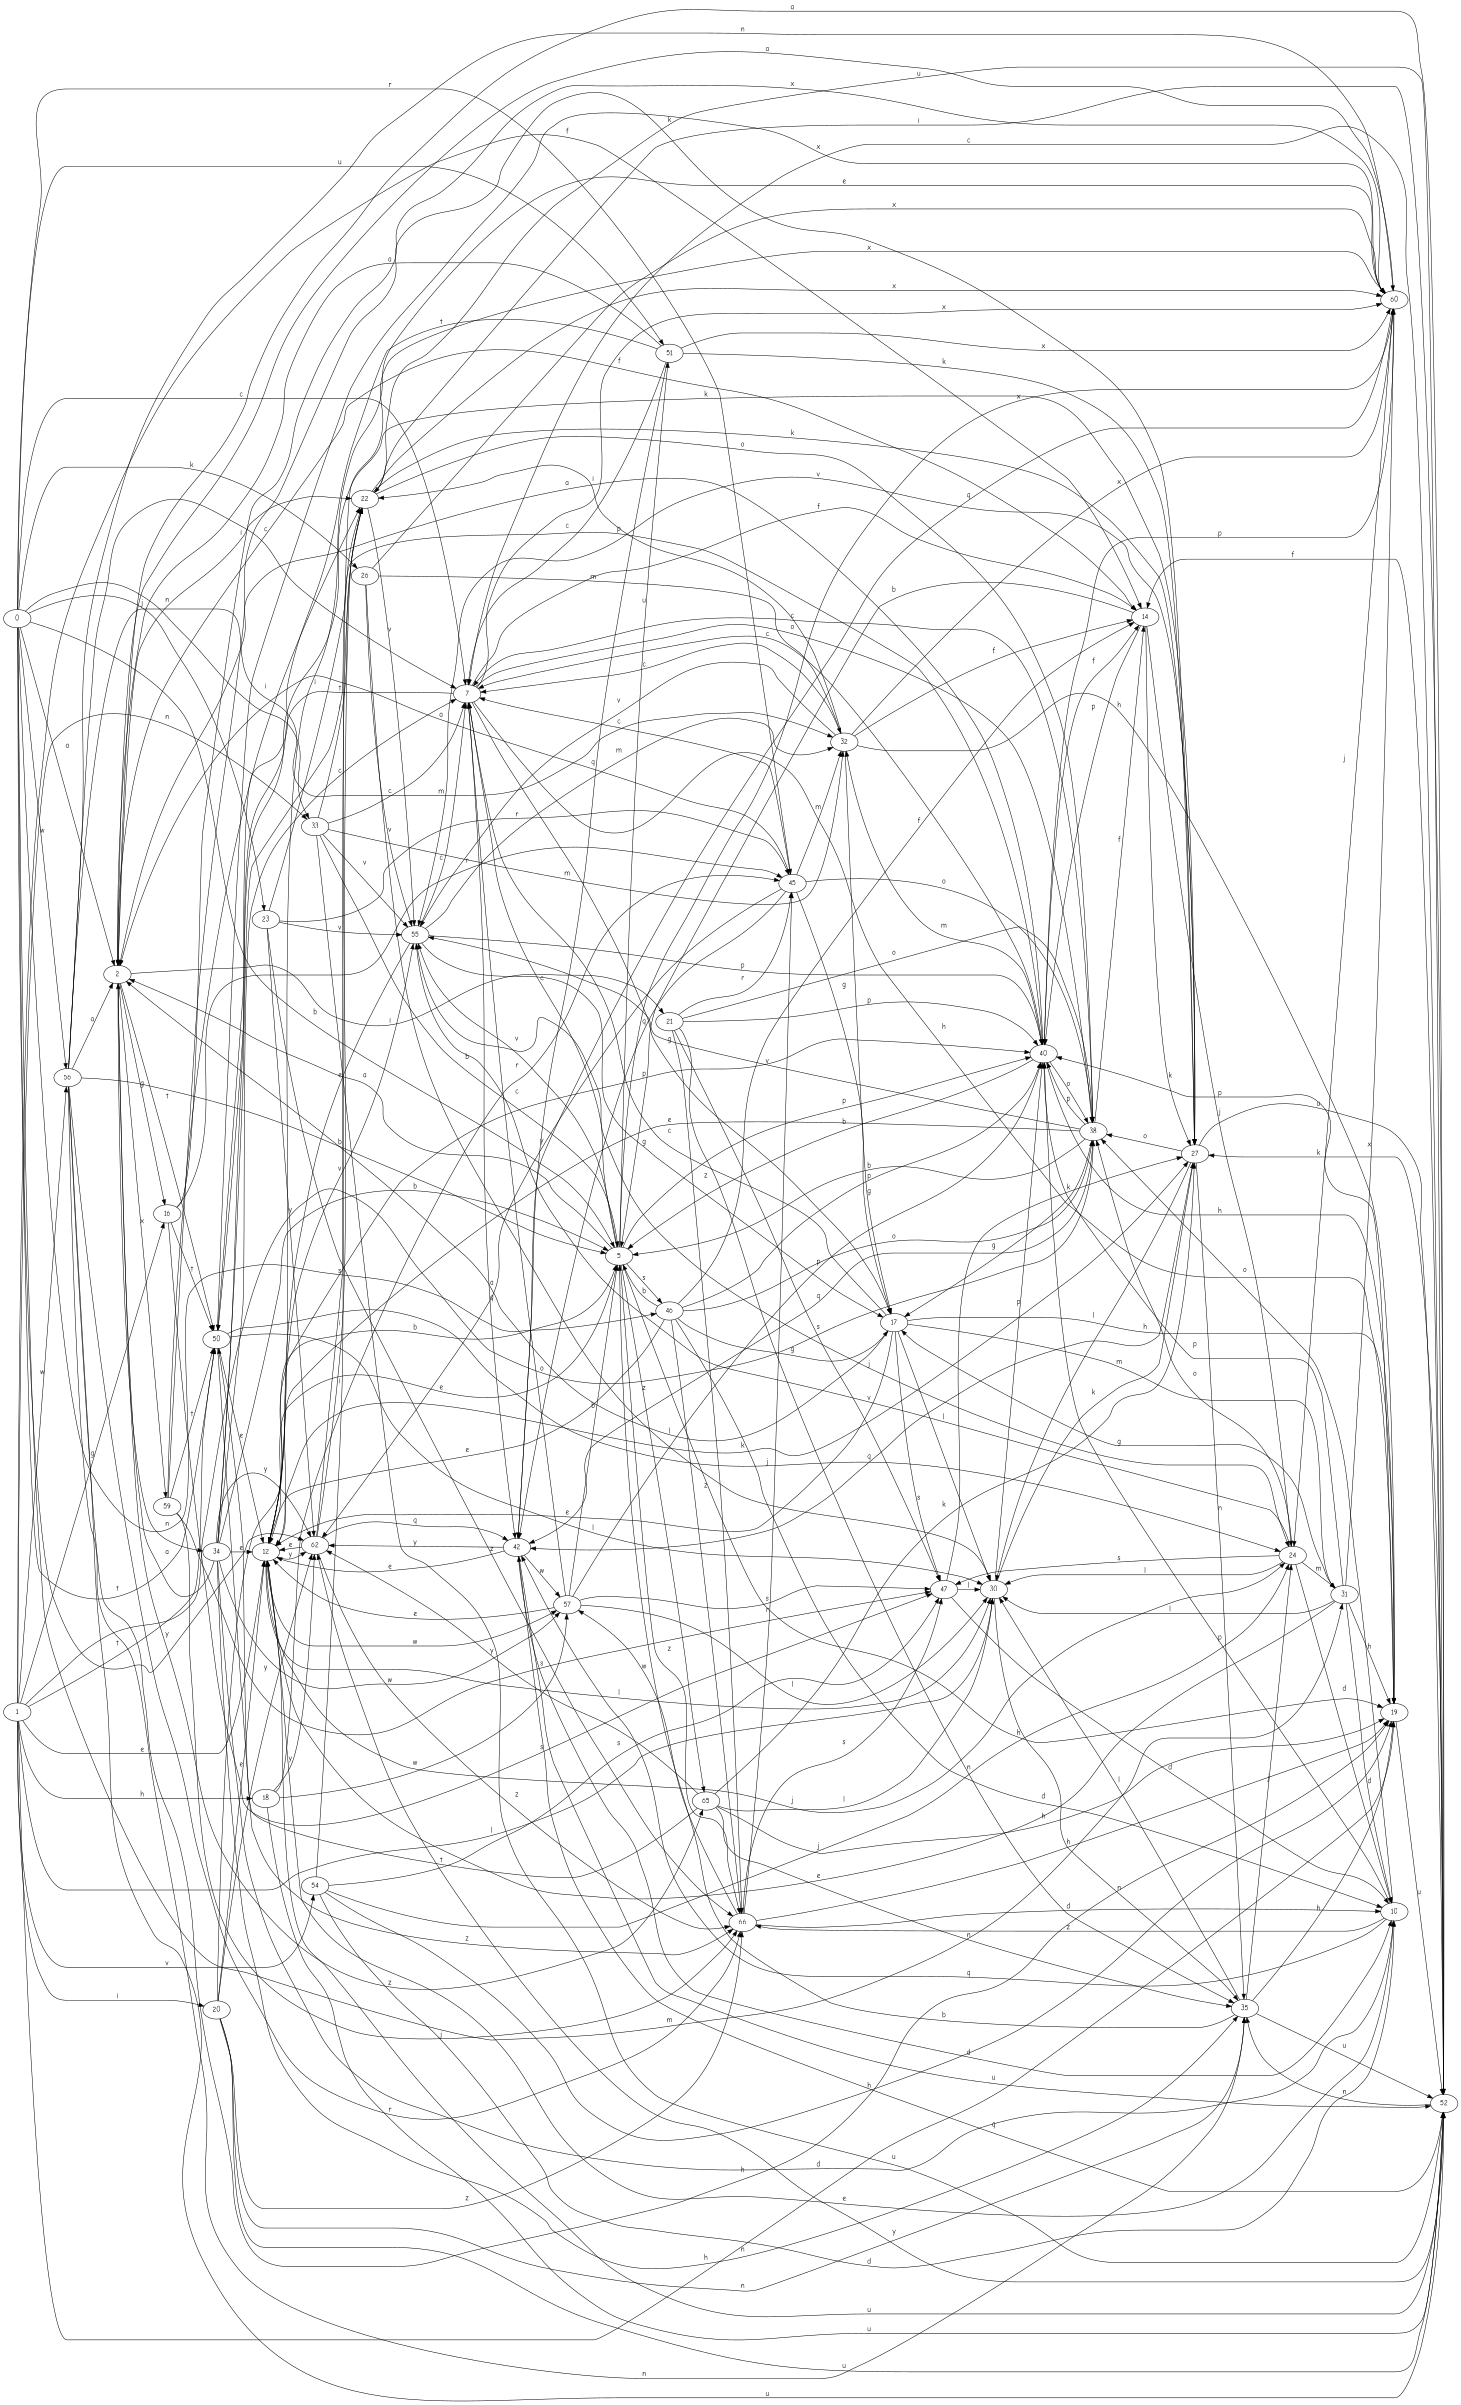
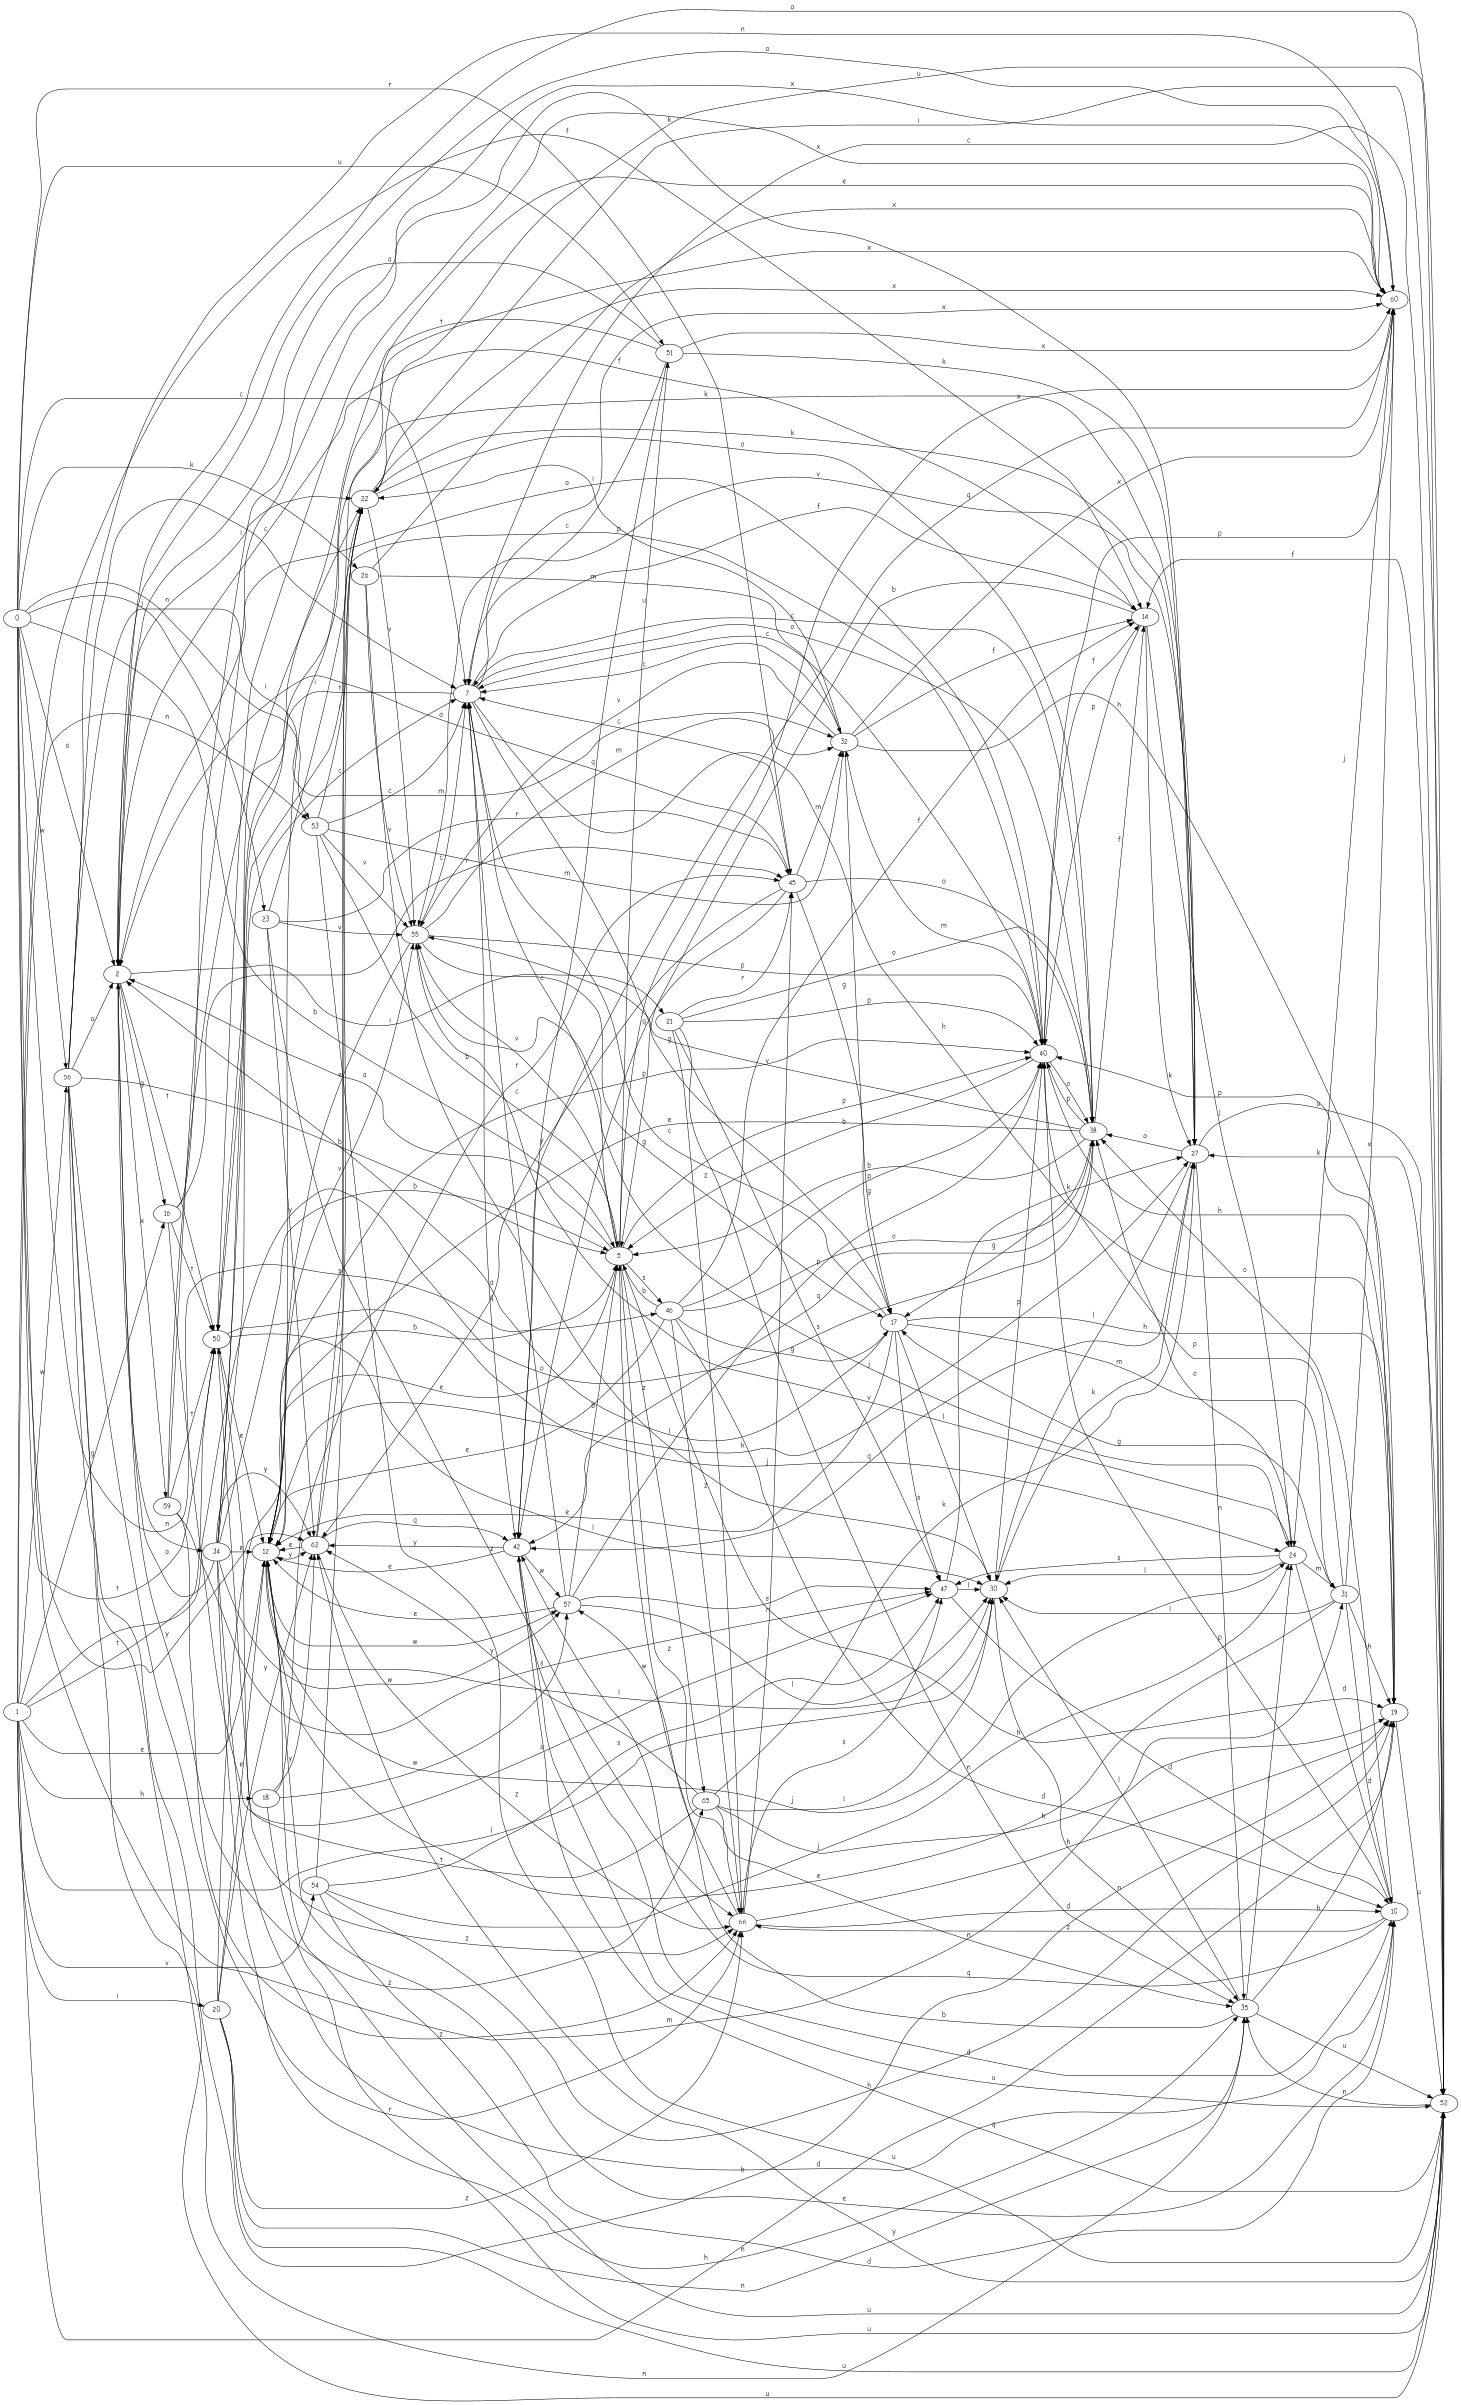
node "33": label "33" -> "53"
edge "59" -> "66": label "j" -> "z"
